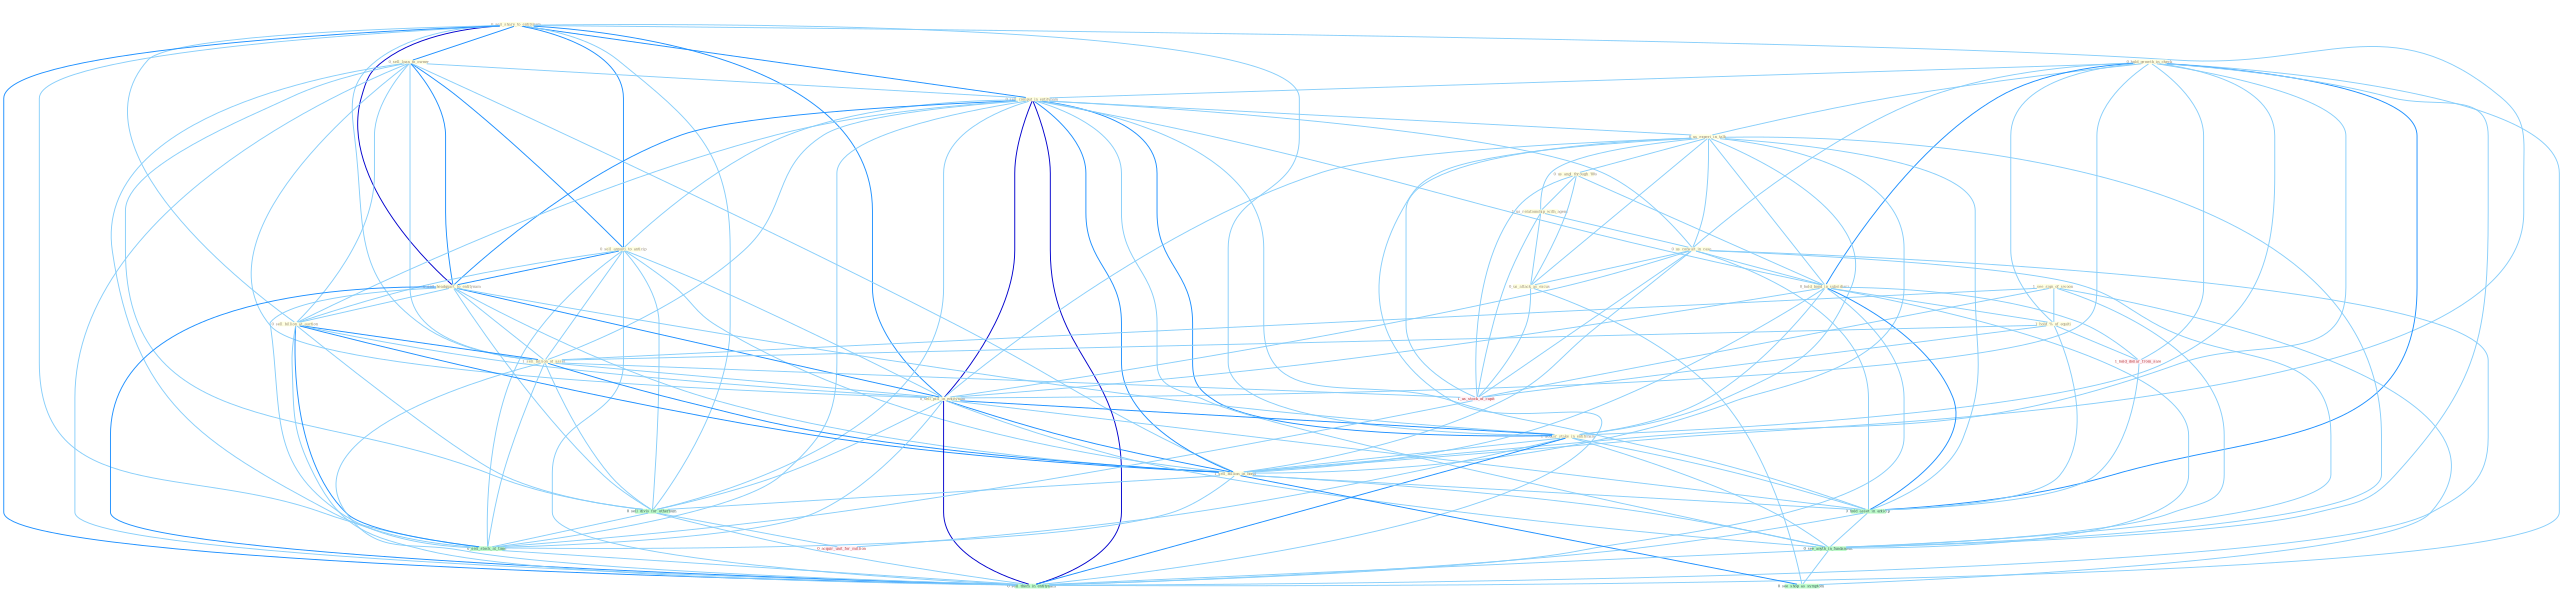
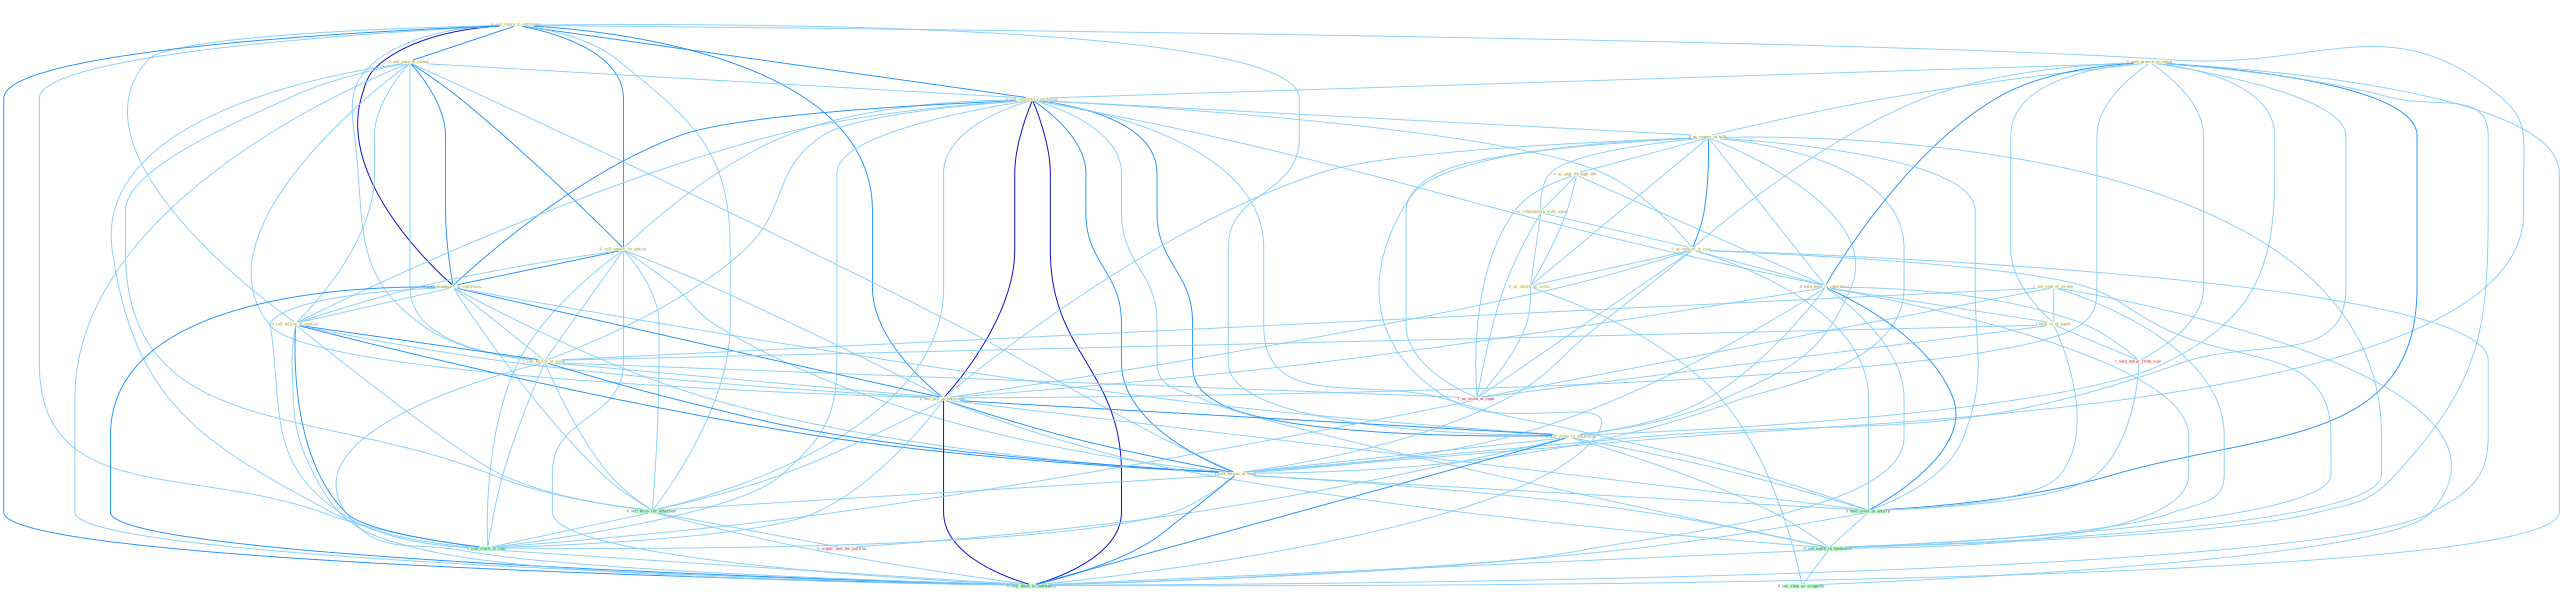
edge "0_us_experi_in_talk" -- "0_us_consult_in_case": color #87cefa -> #1e90ff
edge "1_sell_billion_in_bond" -- "0_see_shop_as_symptom": now "1_sell_billion_in_bond" -- "0_sell_them_in_entitynam"
